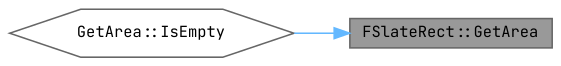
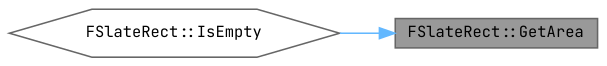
node "GetArea::IsEmpty": label "GetArea::IsEmpty" -> "FSlateRect::IsEmpty"
